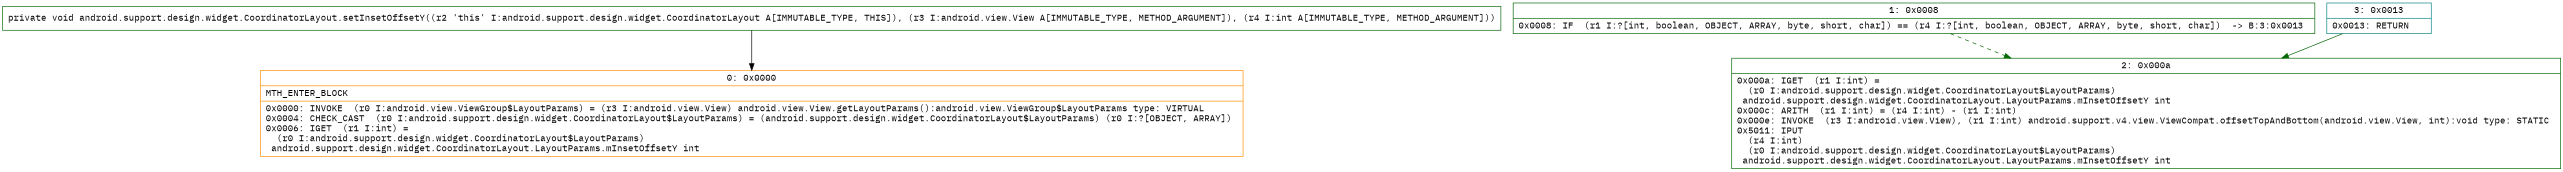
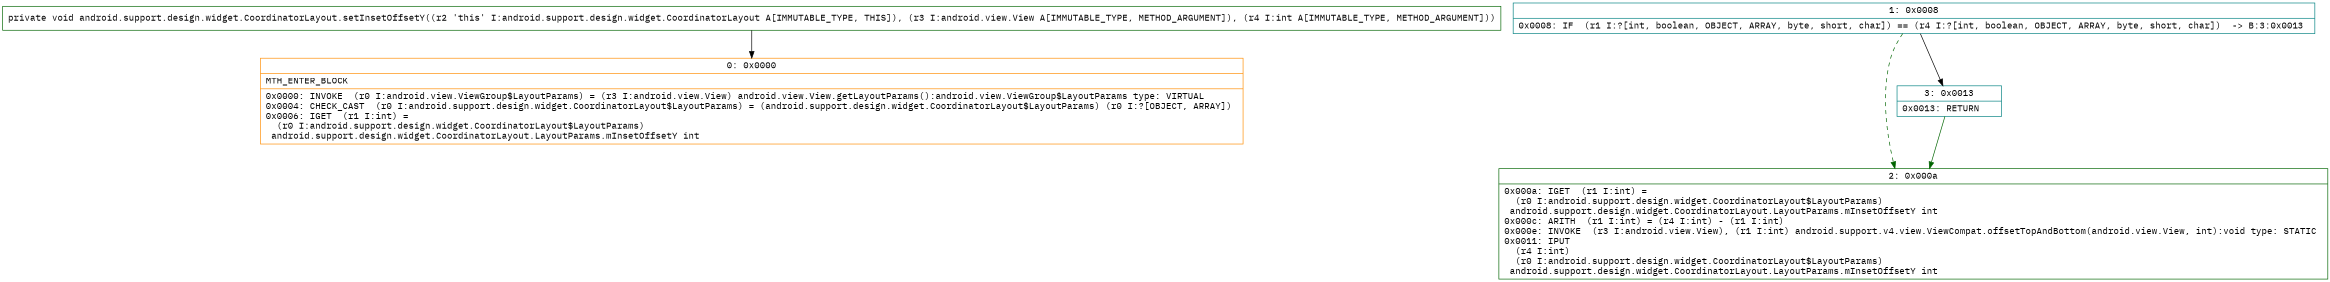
node "1: 0x0008": color darkgreen -> teal
edge "1: 0x0008" -> "3: 0x0013": added
node "2: 0x000a": text "0x5011: IPUT" -> "0x0011: IPUT"
